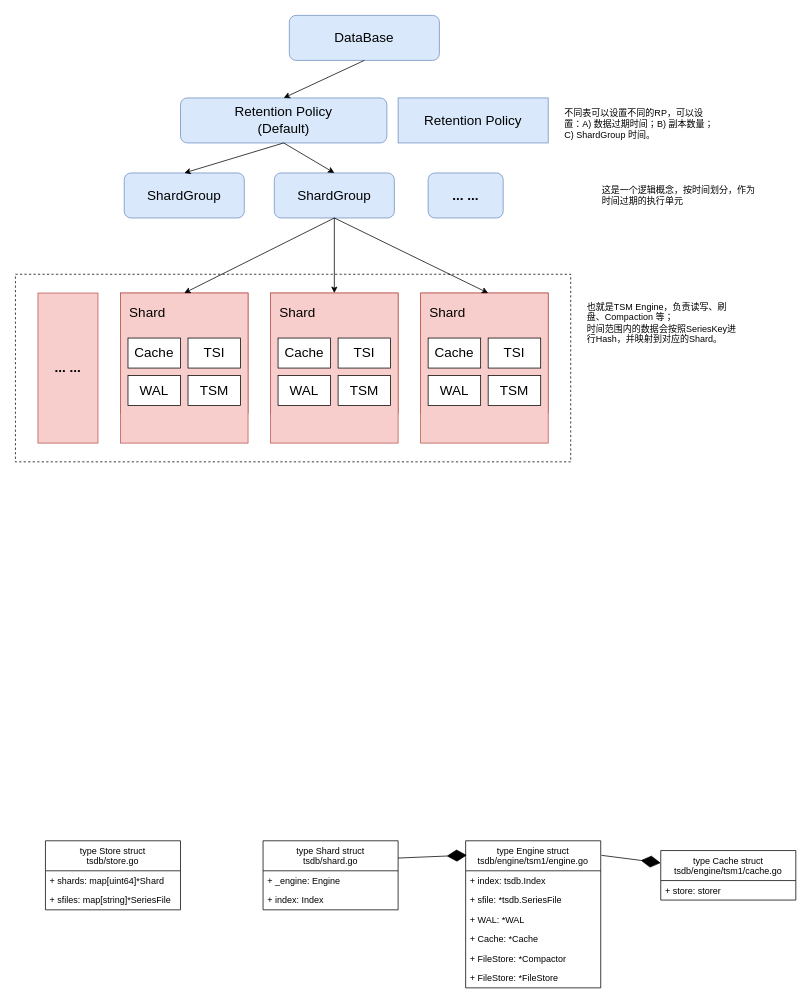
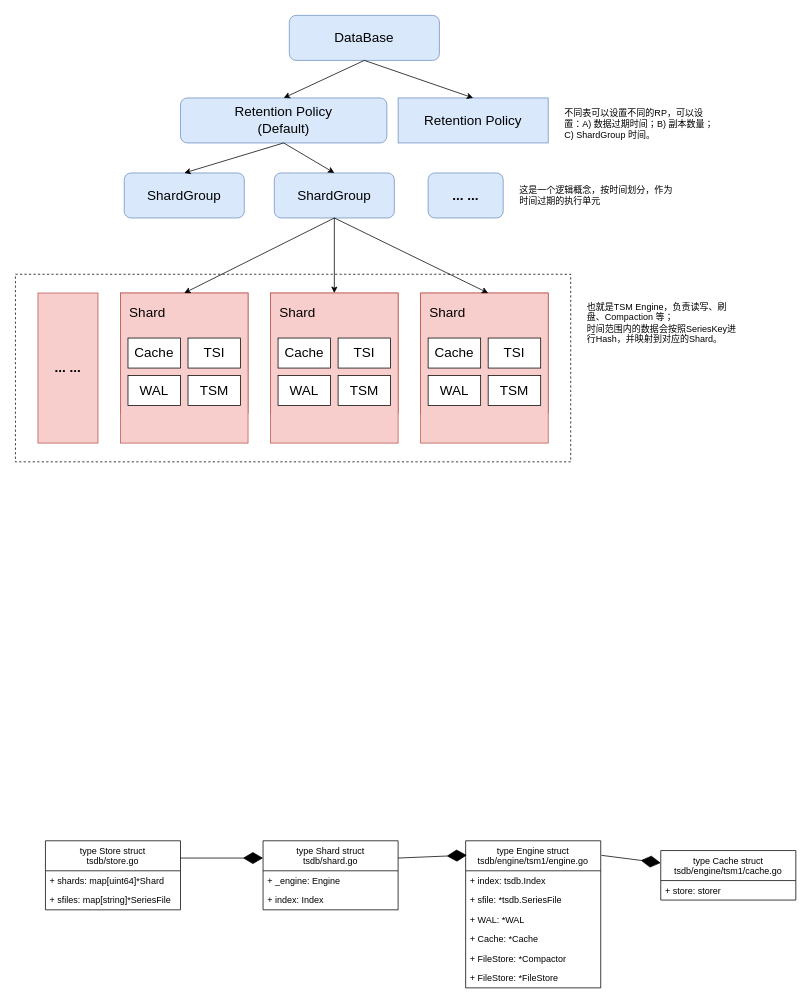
edge "DataBase" -> "Retention Policy": added
node "这是一个逻辑概念，按时间划分，作为时间过期的执行单元": moved (679, 195) -> (597, 195)
edge "type Store struct tsdb/store.go" -> "type Shard struct tsdb/shard.go": added
